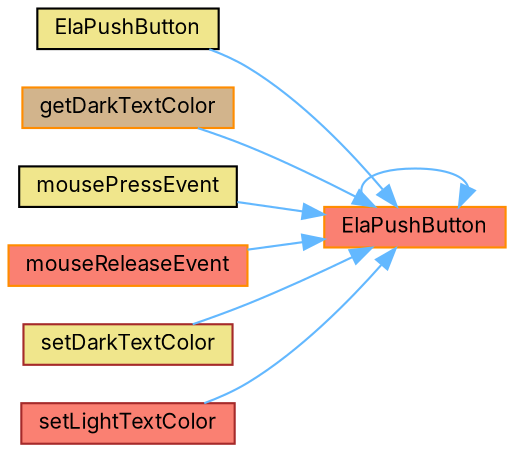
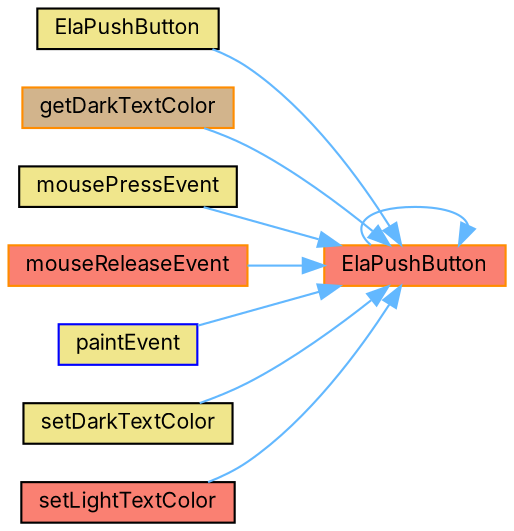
node "paintEvent": added
node "setDarkTextColor": color brown -> black
node "setLightTextColor": color brown -> black
